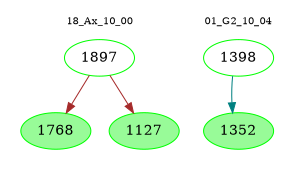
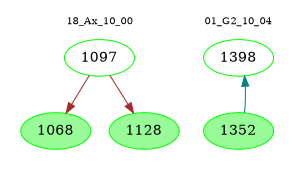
node "1897": label "1897" -> "1097"
edge "1398" -> "1352": reversed
node "1768": label "1768" -> "1068"
node "1127": label "1127" -> "1128"
